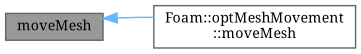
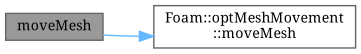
edge "Foam::optMeshMovement ::moveMesh" -> "moveMesh": reversed
